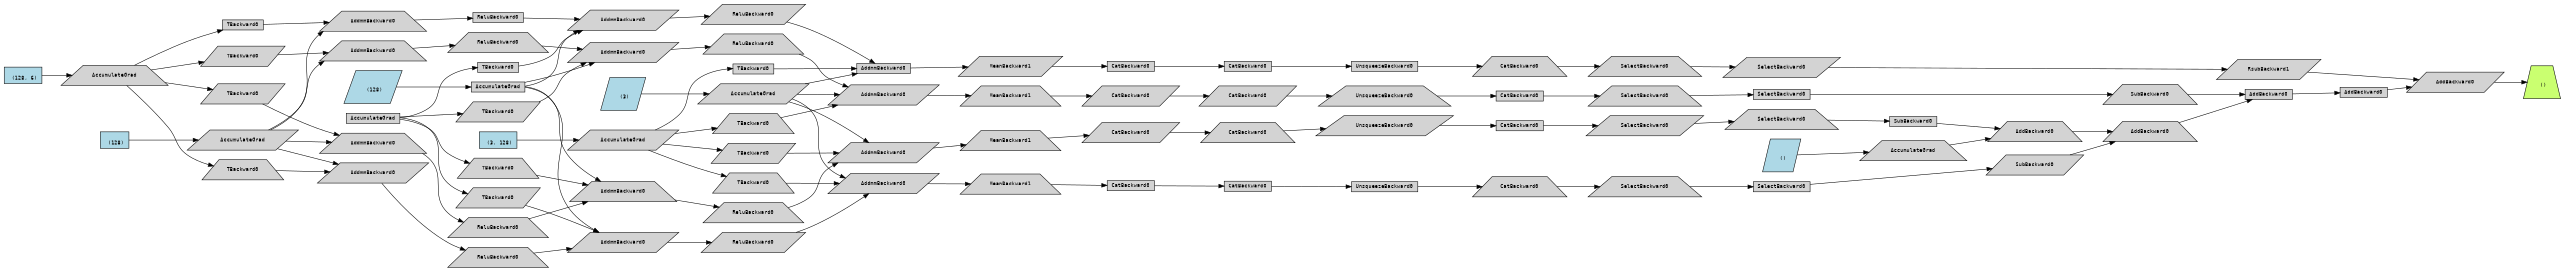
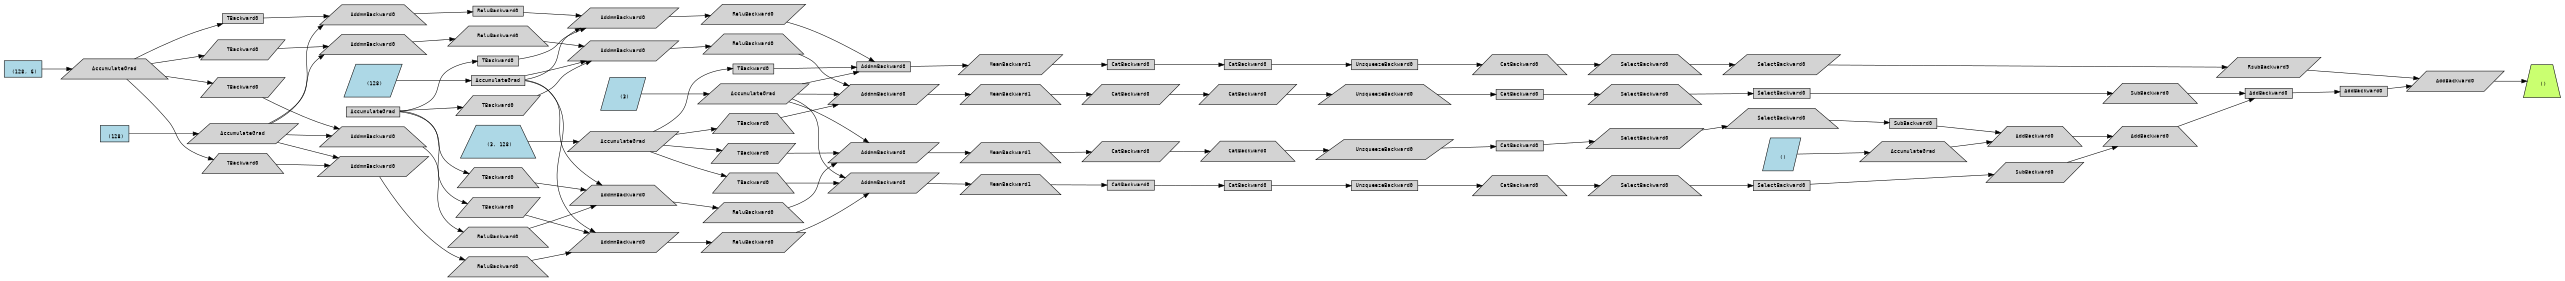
node "RsubBackward1": label "RsubBackward1" -> "RsubBackward9"
node "(3, 128)": shape box -> trapezium
